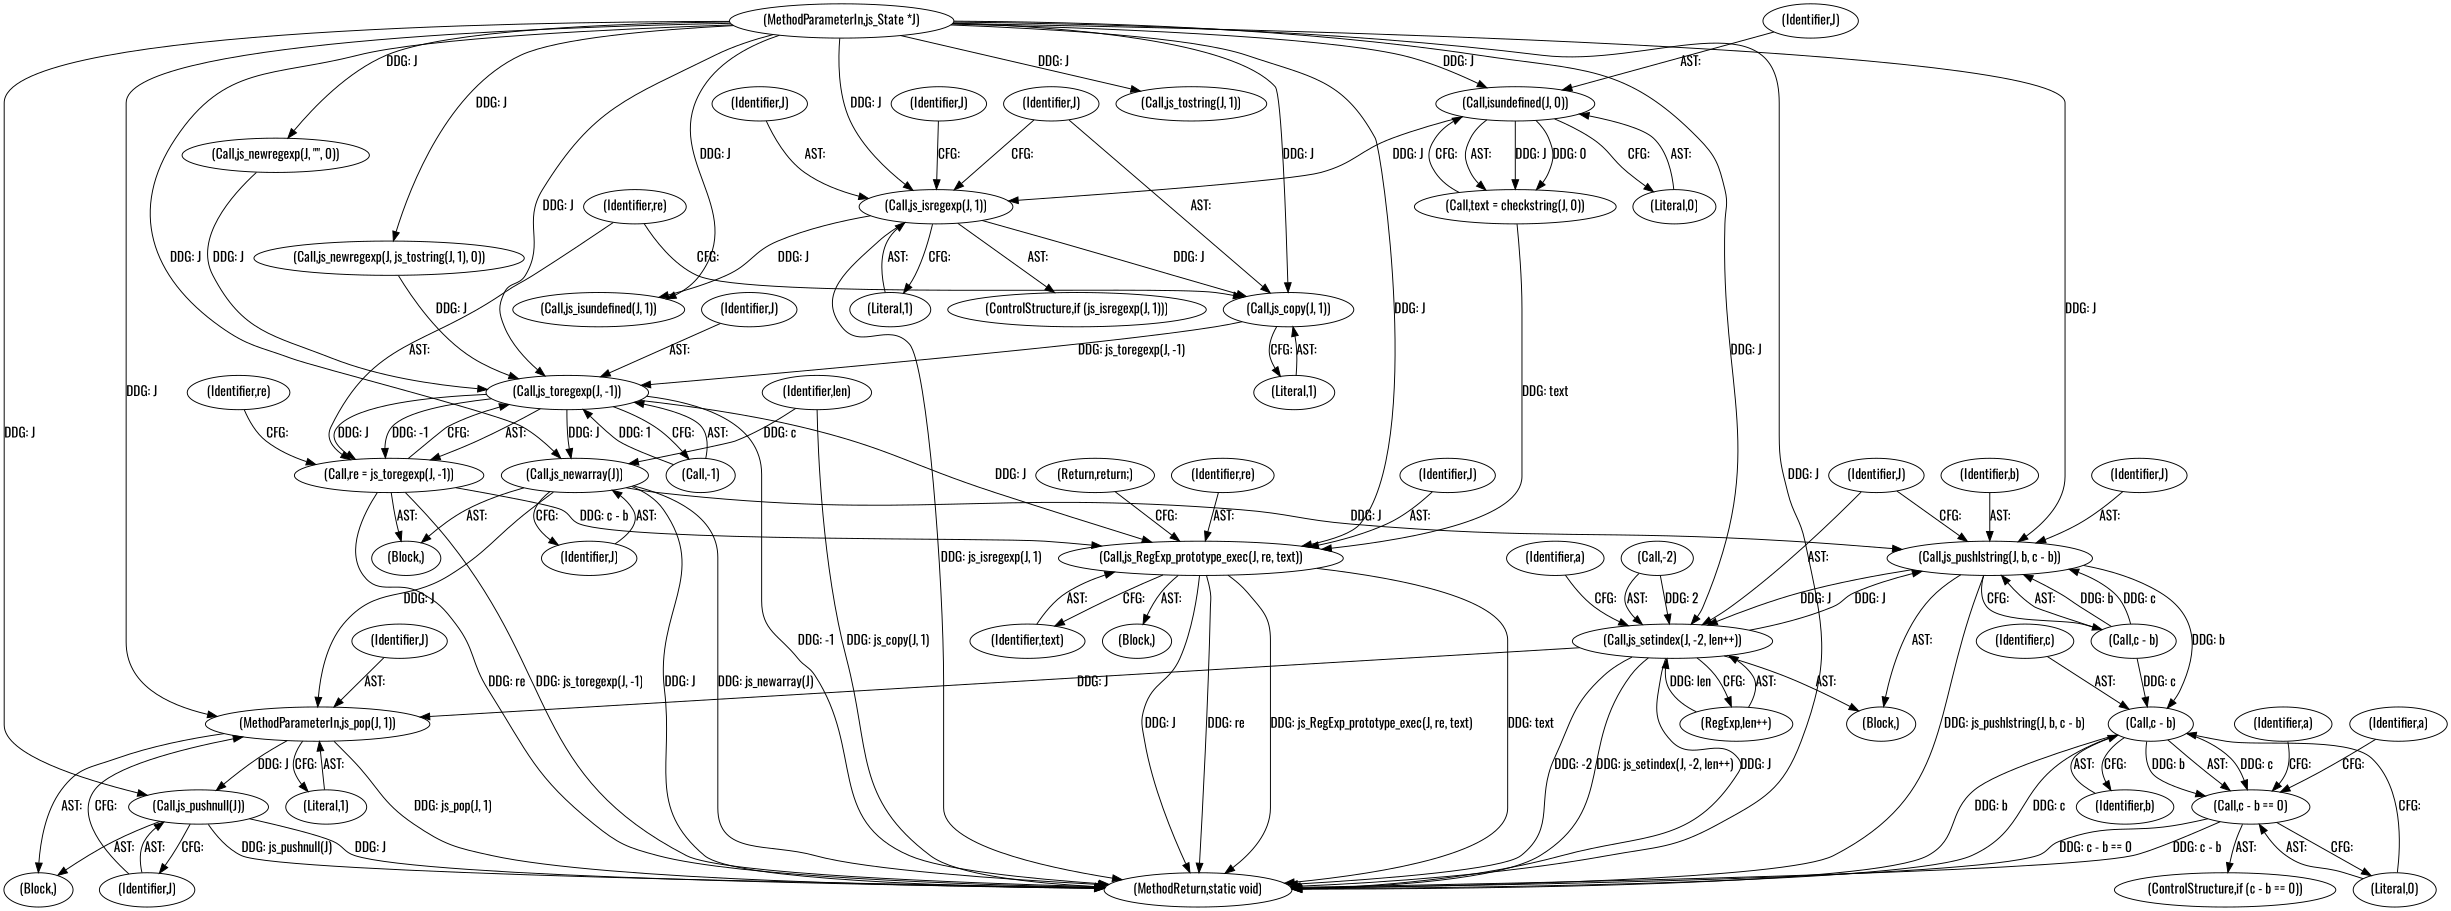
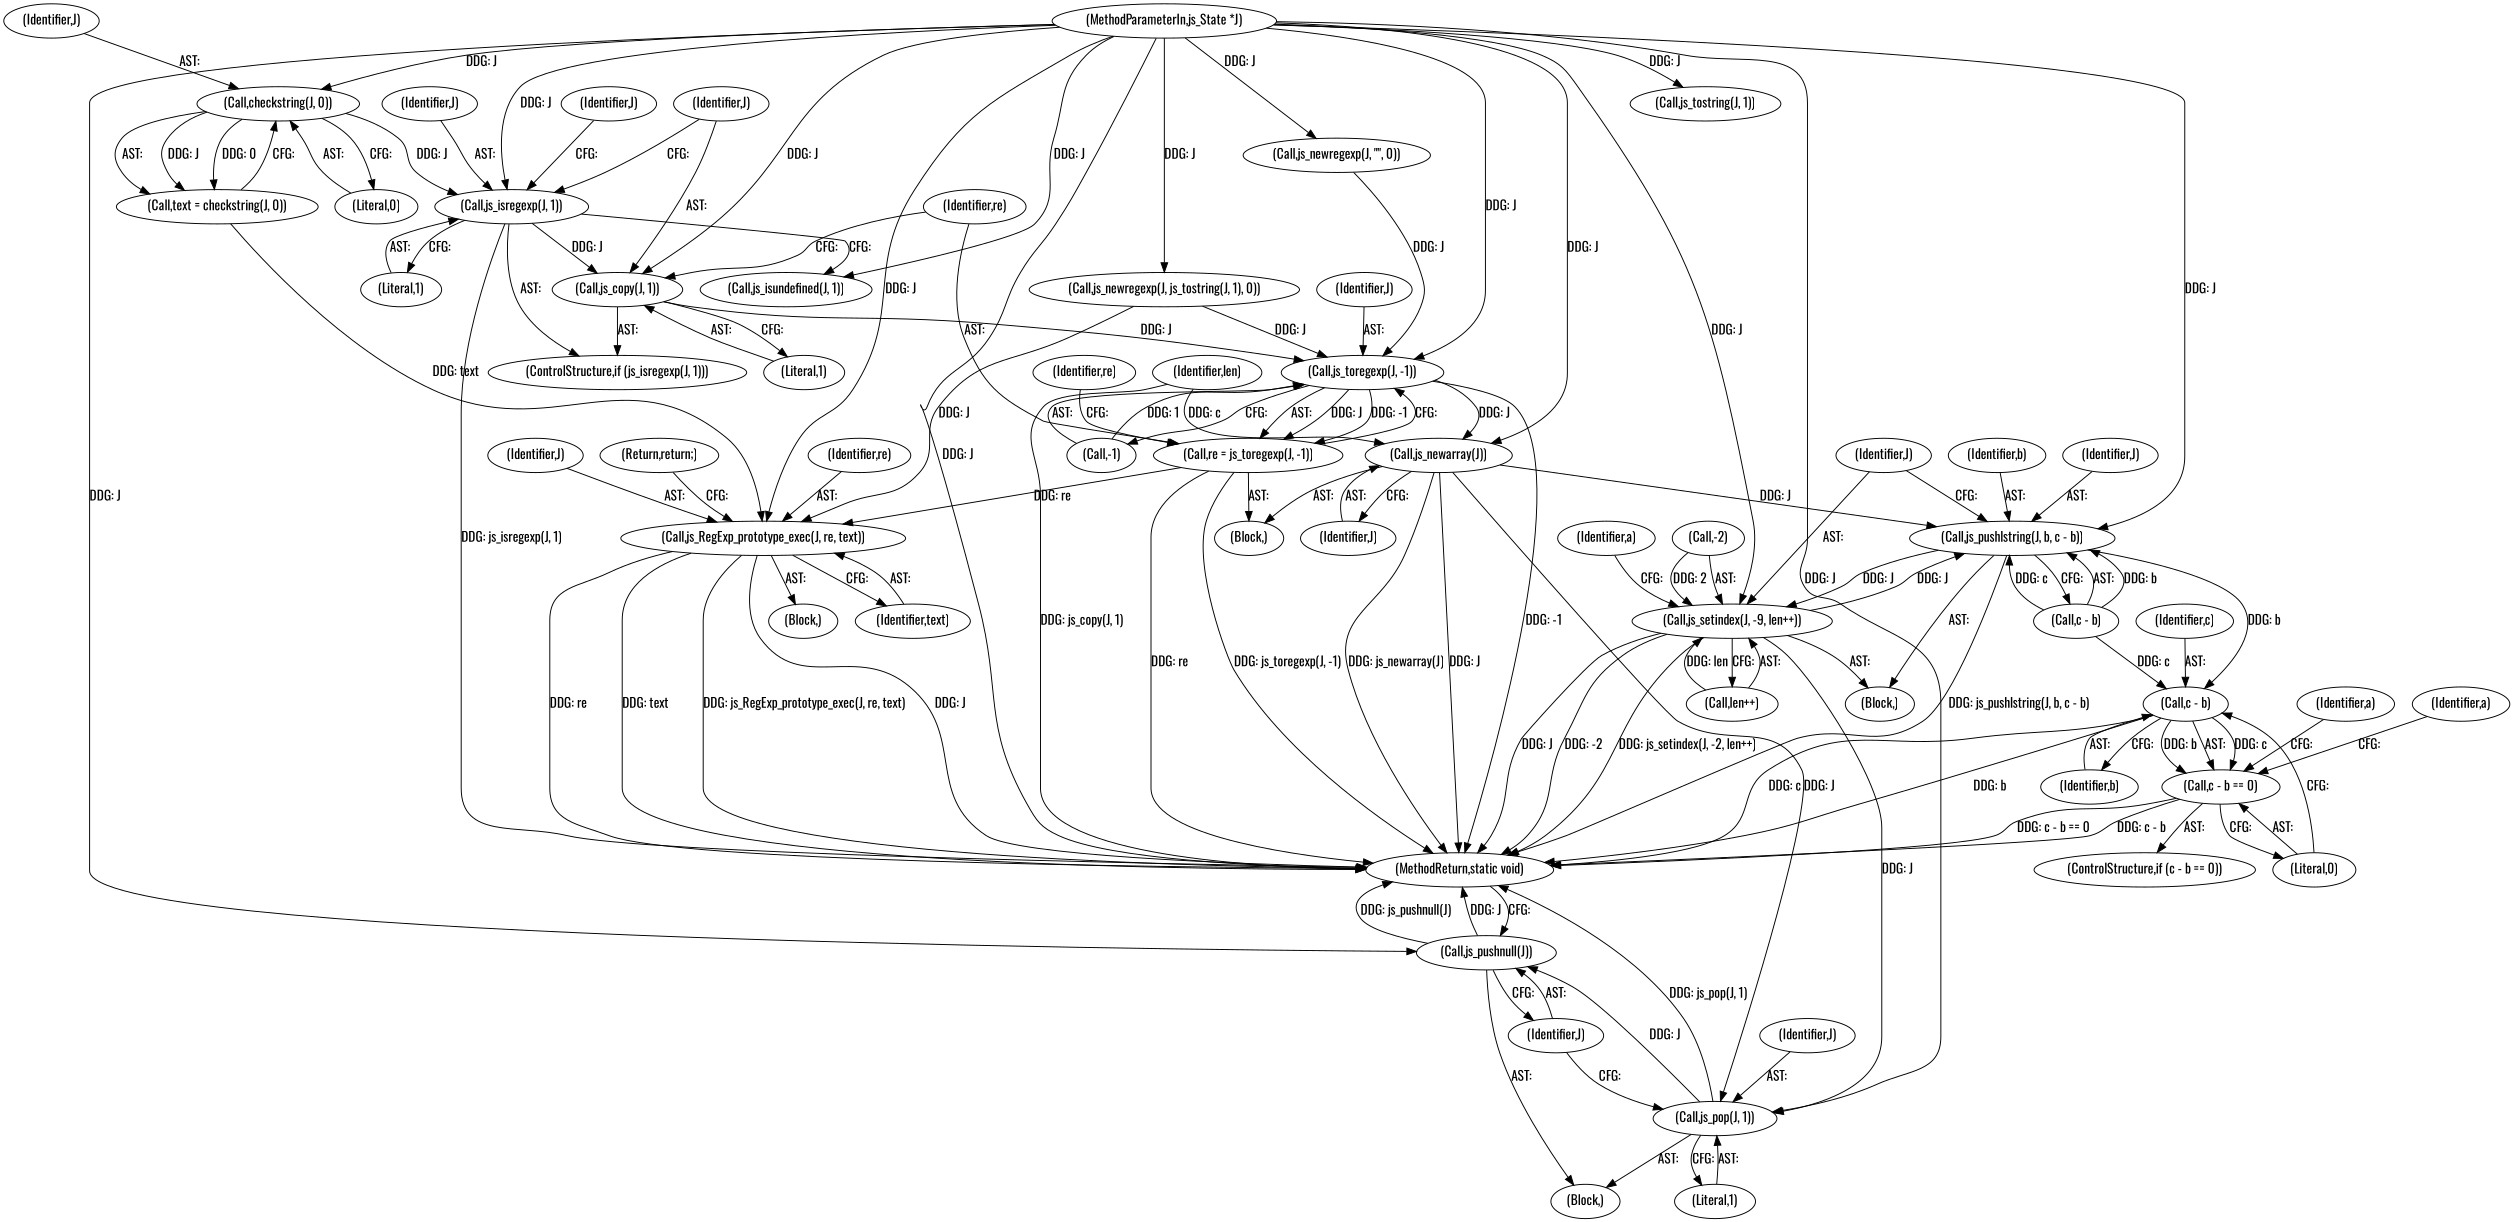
node "(Call,isundefined(J, 0))": label "(Call,isundefined(J, 0))" -> "(Call,checkstring(J, 0))"
edge "(Call,js_isregexp(J, 1))" -> "(Call,js_isundefined(J, 1))": label "DDG: J" -> "CFG: "
edge "(Call,js_copy(J, 1))" -> "(ControlStructure,if (js_isregexp(J, 1)))": added, label "AST:"
edge "(Call,js_copy(J, 1))" -> "(Call,js_toregexp(J, -1))": label "DDG: js_toregexp(J, -1)" -> "DDG: J"
edge "(Call,js_toregexp(J, -1))" -> "(Call,js_RegExp_prototype_exec(J, re, text))": now "(Call,js_newregexp(J, js_tostring(J, 1), 0))" -> "(Call,js_RegExp_prototype_exec(J, re, text))"
edge "(Call,re = js_toregexp(J, -1))" -> "(Call,js_RegExp_prototype_exec(J, re, text))": label "DDG: c - b" -> "DDG: re"
node "(Call,js_setindex(J, -2, len++))": label "(Call,js_setindex(J, -2, len++))" -> "(Call,js_setindex(J, -9, len++))"
node "(MethodParameterIn,js_pop(J, 1))": label "(MethodParameterIn,js_pop(J, 1))" -> "(Call,js_pop(J, 1))"
node "(RegExp,len++)": label "(RegExp,len++)" -> "(Call,len++)"
edge "(MethodReturn,static void)" -> "(Call,js_pushnull(J))": added, label "CFG:"
